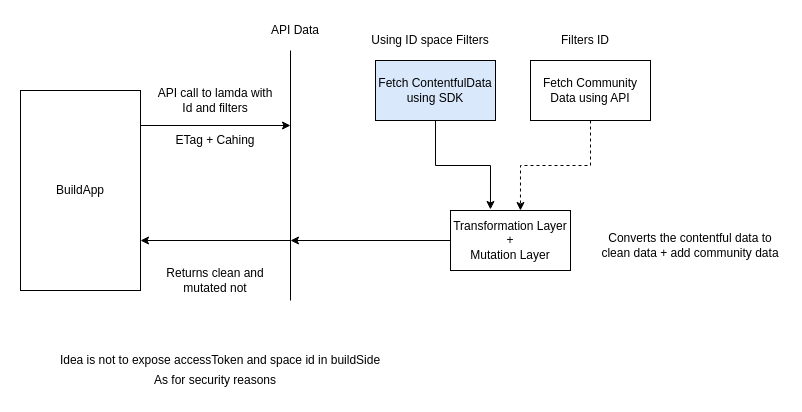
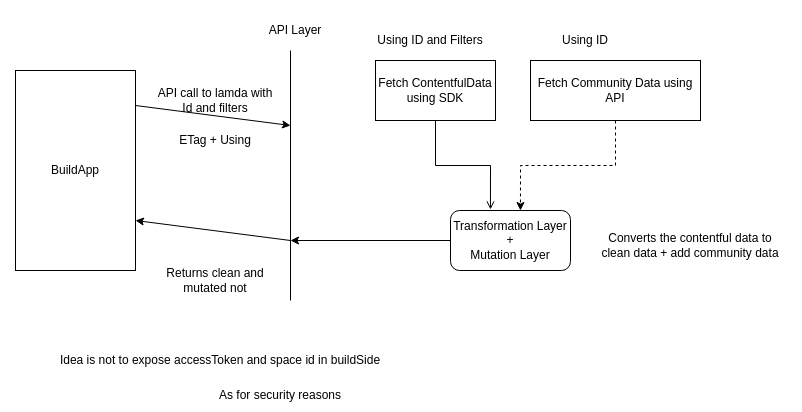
node "API Data": label "API Data" -> "API Layer"
node "Using ID space Filters": label "Using ID space Filters" -> "Using ID and Filters"
node "Filters ID": label "Filters ID" -> "Using ID"
node "Fetch ContentfulData using SDK": fillcolor #dae8fc -> #ffffff
node "Fetch Community Data using API": size 120x60 -> 170x60
node "ETag + Cahing": label "ETag + Cahing" -> "ETag + Using"
node "BuildApp": moved (81, 191) -> (76, 171)
edge "Fetch ContentfulData using SDK" -> "Transformation Layer + Mutation Layer": arrowhead classic -> open
node "Transformation Layer + Mutation Layer": shape rectangle -> rounded rectangle
node "As for security reasons": moved (216, 381) -> (281, 396)
